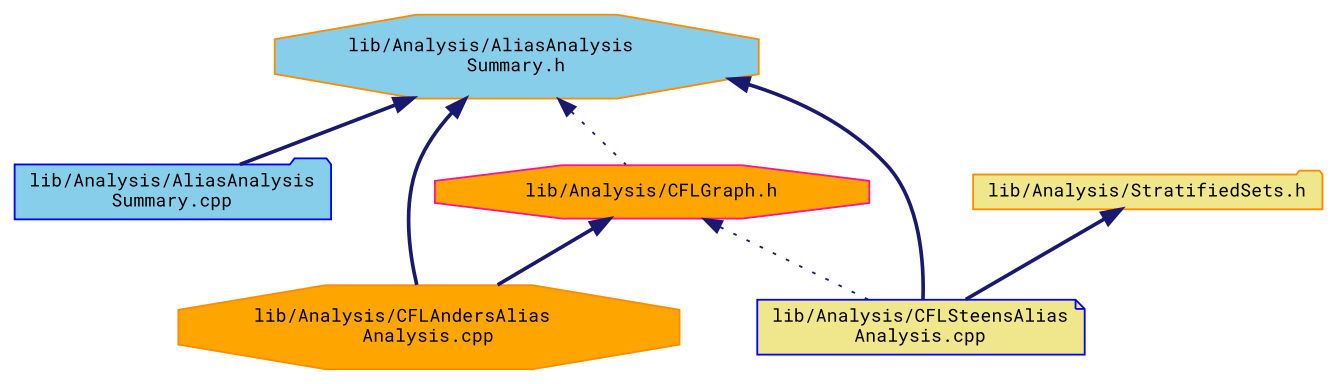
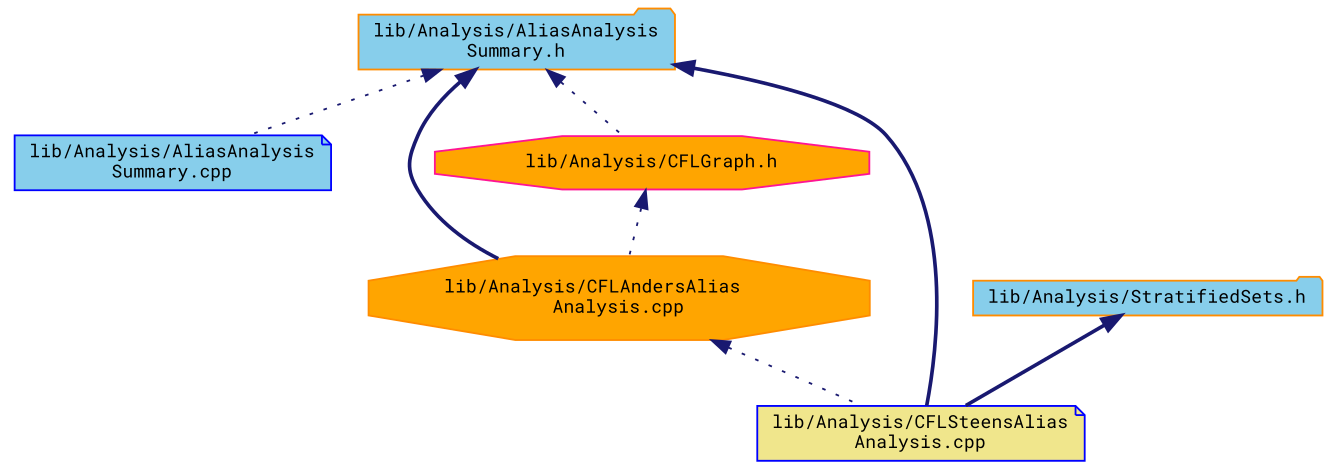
node "lib/Analysis/AliasAnalysis Summary.h": shape octagon -> folder
edge "lib/Analysis/AliasAnalysis Summary.cpp" -> "lib/Analysis/AliasAnalysis Summary.h": style bold -> dotted
node "lib/Analysis/AliasAnalysis Summary.cpp": shape folder -> note
node "lib/Analysis/StratifiedSets.h": fillcolor khaki -> skyblue
edge "lib/Analysis/CFLAndersAlias Analysis.cpp" -> "lib/Analysis/CFLGraph.h": style bold -> dotted
edge "lib/Analysis/CFLSteensAlias Analysis.cpp" -> "lib/Analysis/CFLGraph.h": now "lib/Analysis/CFLSteensAlias Analysis.cpp" -> "lib/Analysis/CFLAndersAlias Analysis.cpp"
